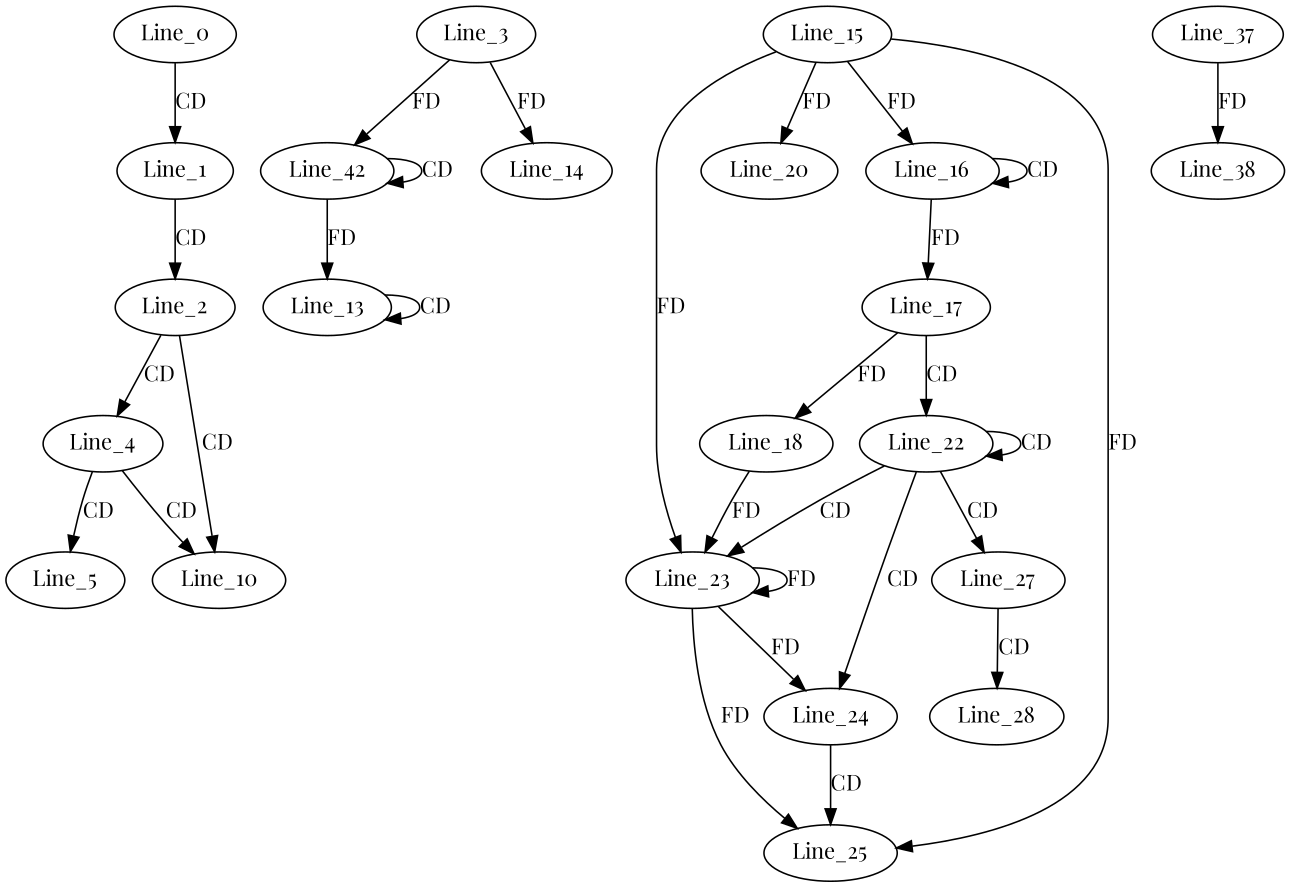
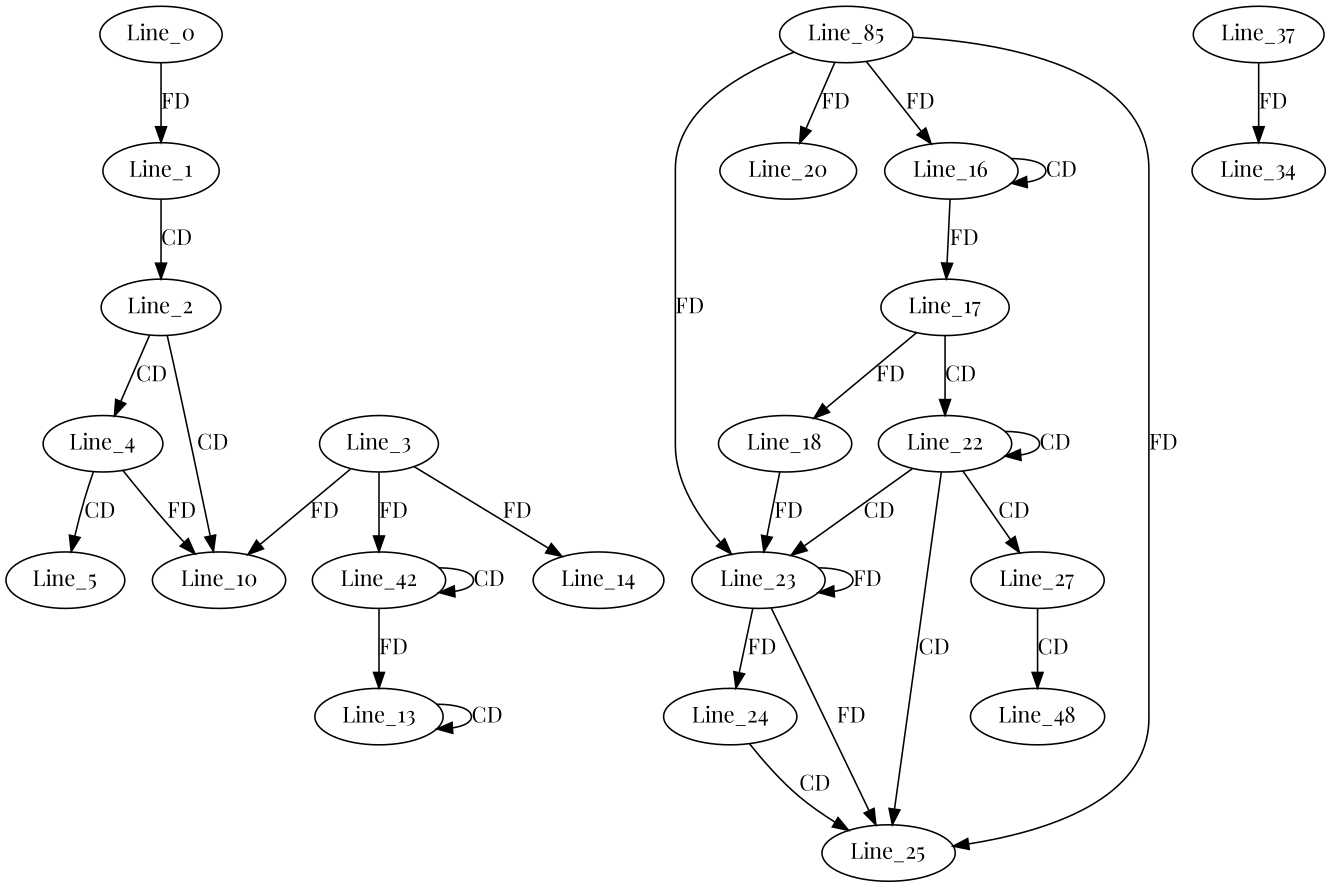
node "Line_15": label "Line_15" -> "Line_85"
edge "Line_0" -> "Line_1": label "CD" -> "FD"
node "Line_38": label "Line_38" -> "Line_34"
edge "Line_3" -> "Line_10": added, label "FD"
edge "Line_4" -> "Line_10": label "CD" -> "FD"
edge "Line_22" -> "Line_24": now "Line_22" -> "Line_25"
node "Line_28": label "Line_28" -> "Line_48"
